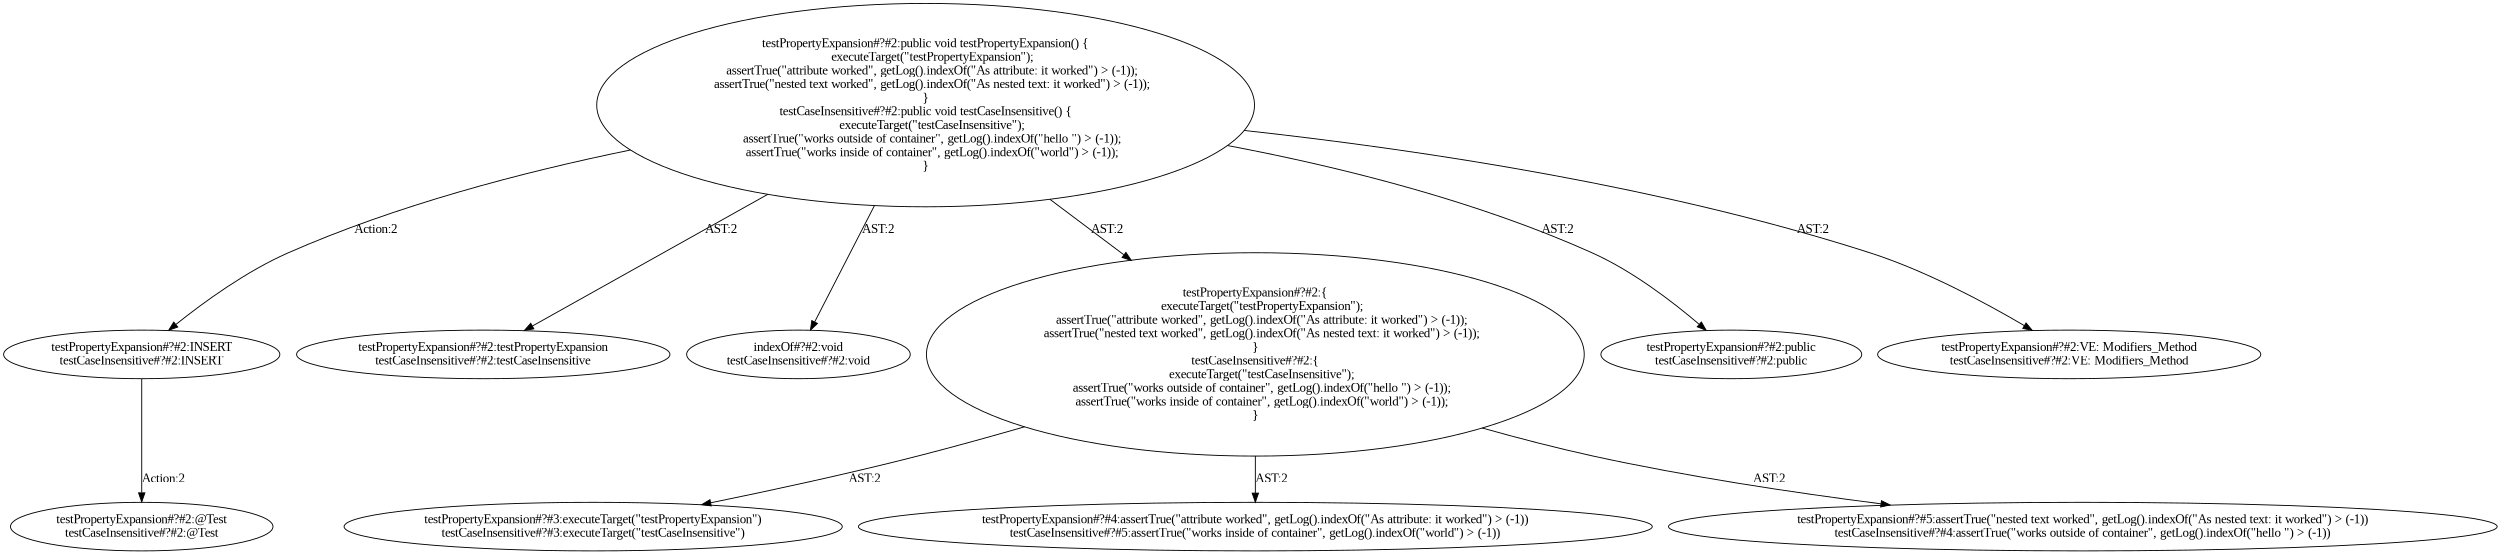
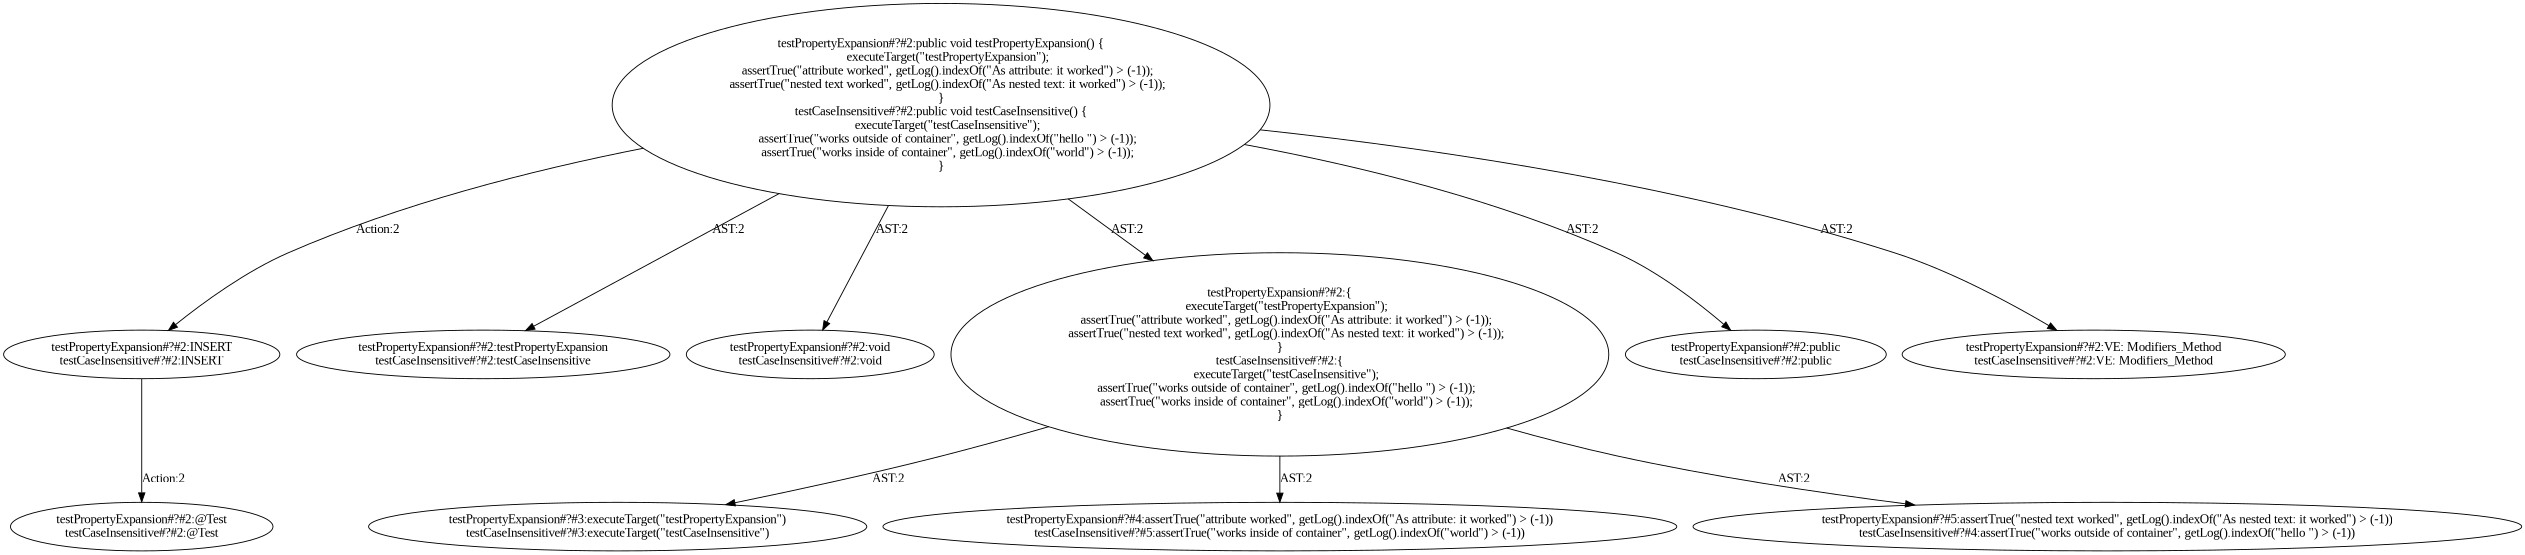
node "indexOf#?#2:void testCaseInsensitive#?#2:void": label "indexOf#?#2:void testCaseInsensitive#?#2:void" -> "testPropertyExpansion#?#2:void testCaseInsensitive#?#2:void"
